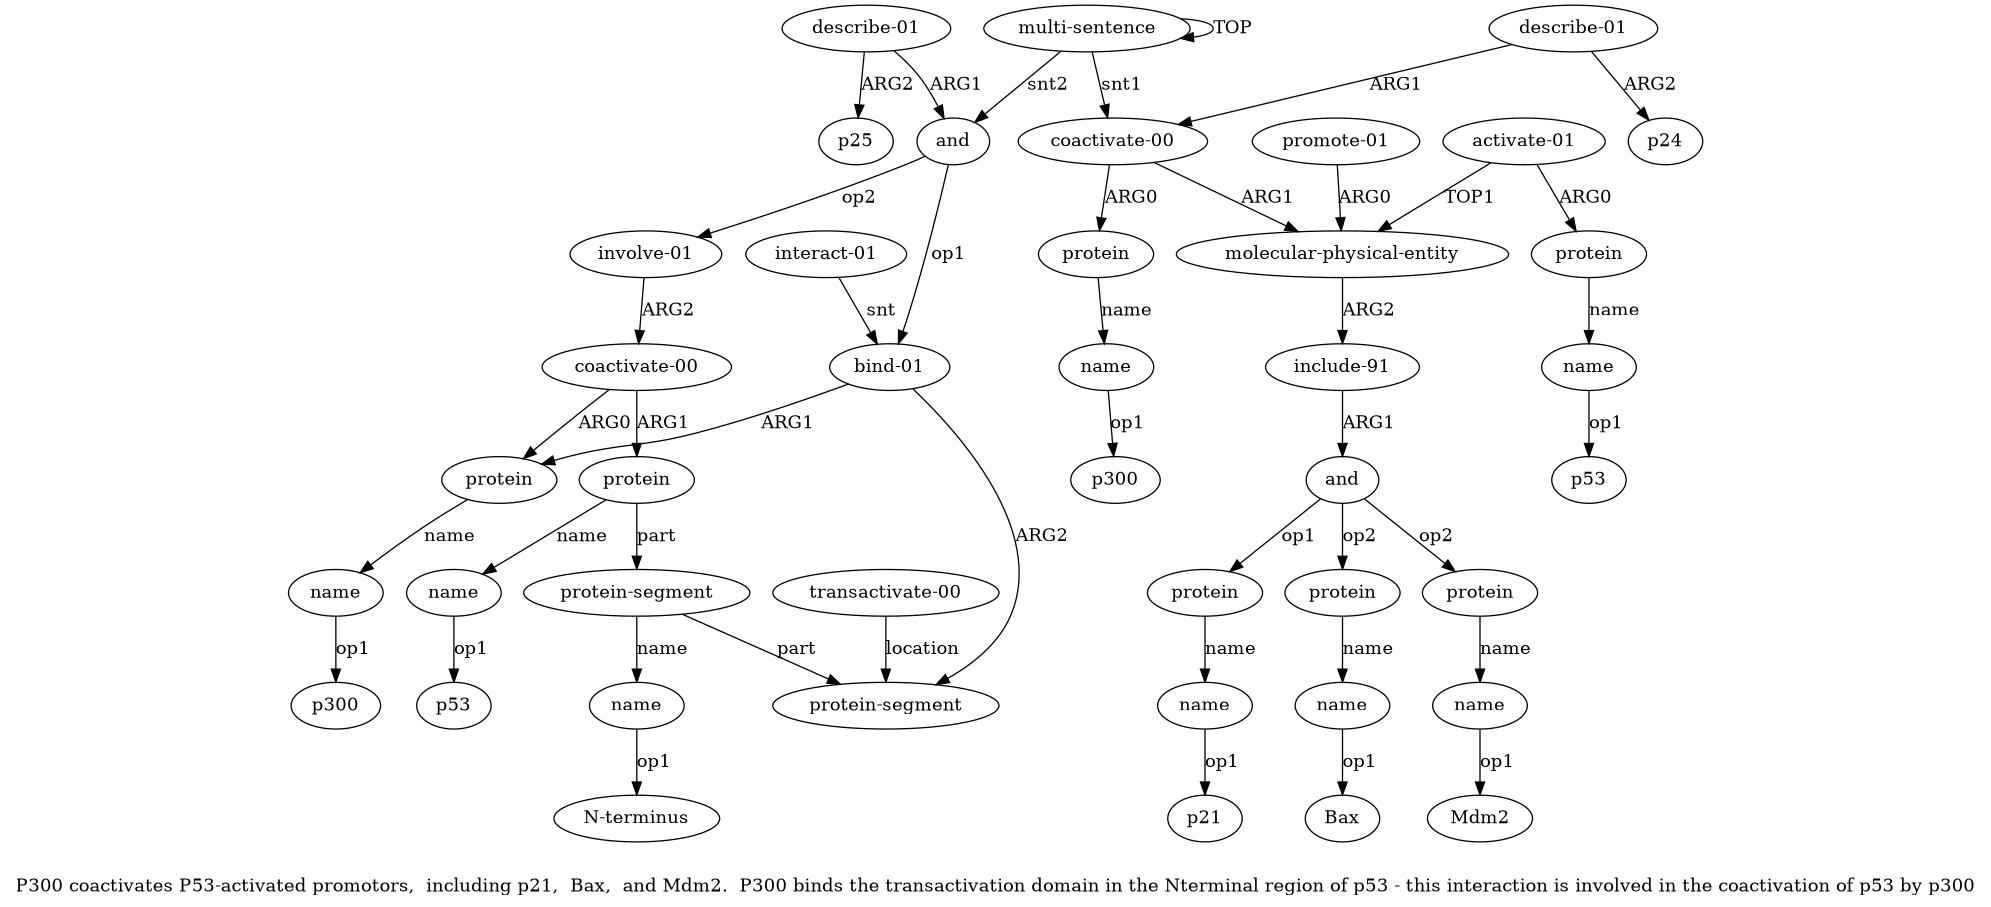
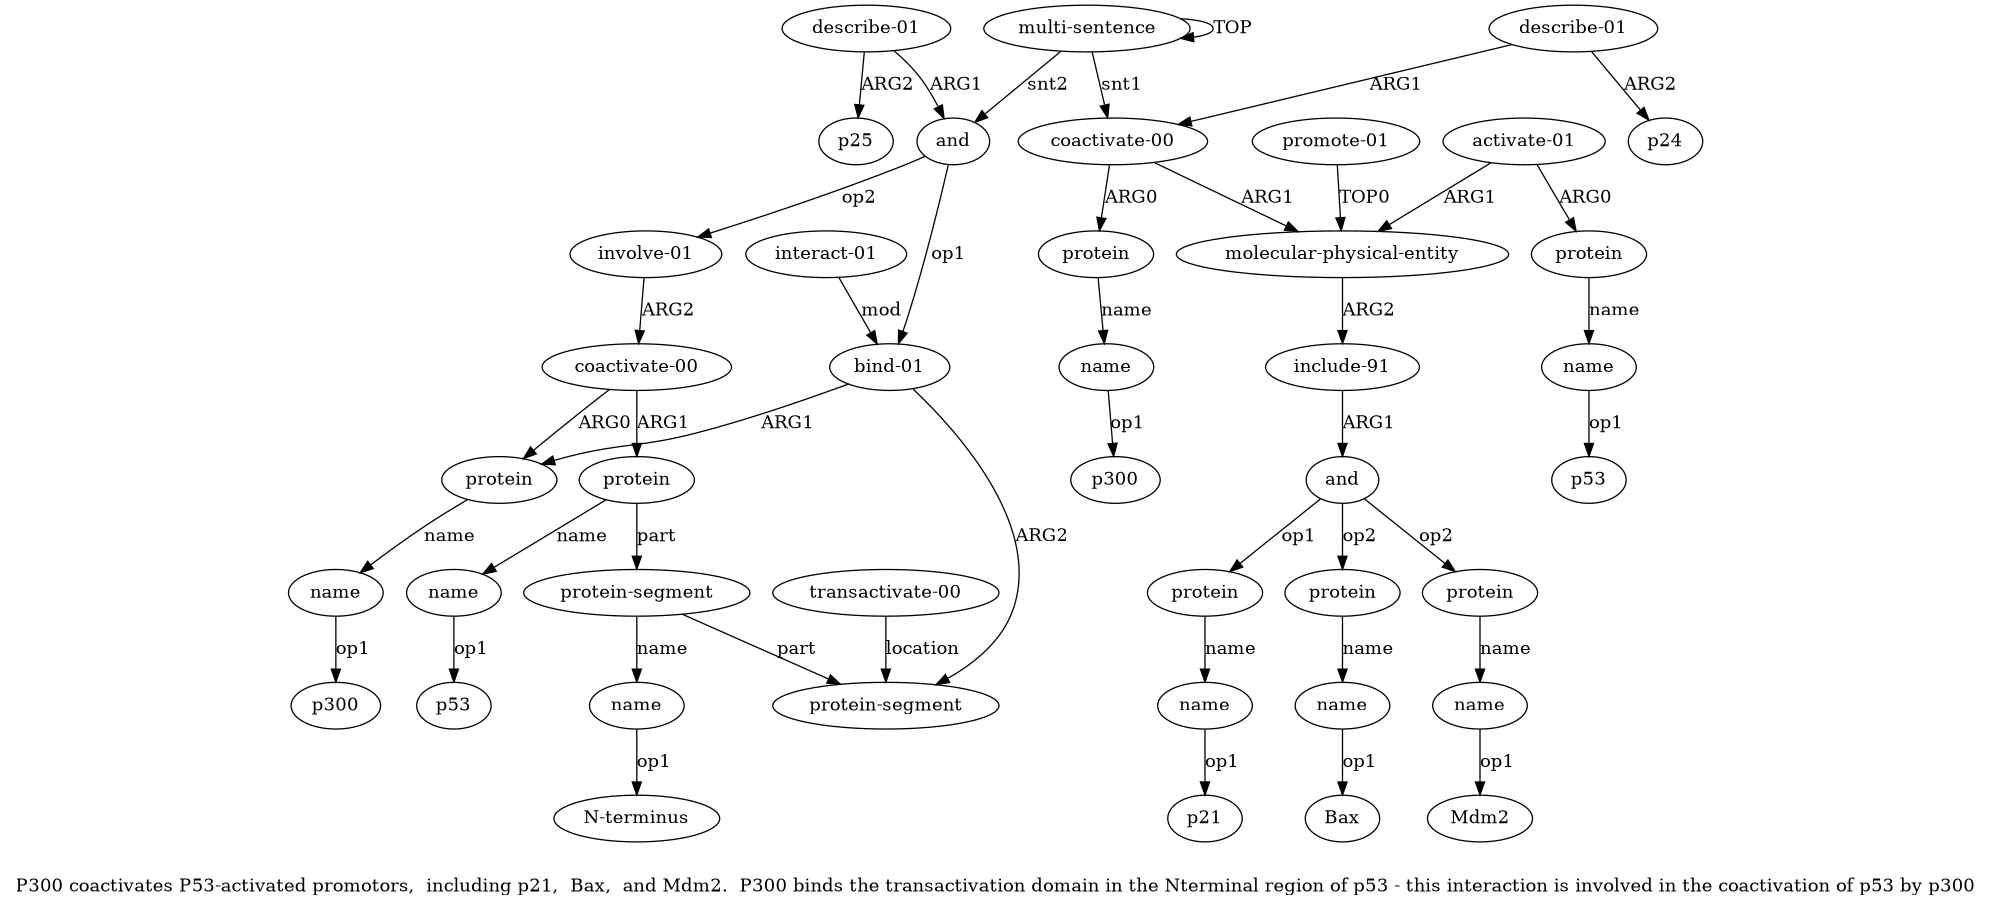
edge "promote-01" -> "molecular-physical-entity": label "ARG0" -> "TOP0"
edge "activate-01" -> "molecular-physical-entity": label "TOP1" -> "ARG1"
edge "interact-01" -> "bind-01": label "snt" -> "mod"
